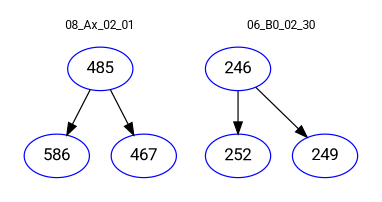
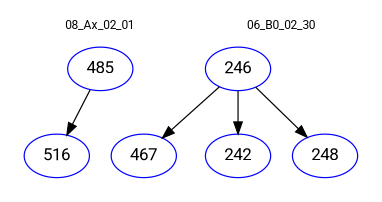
edge "485" -> "467": now "246" -> "467"
node "586": label "586" -> "516"
node "252": label "252" -> "242"
node "249": label "249" -> "248"
